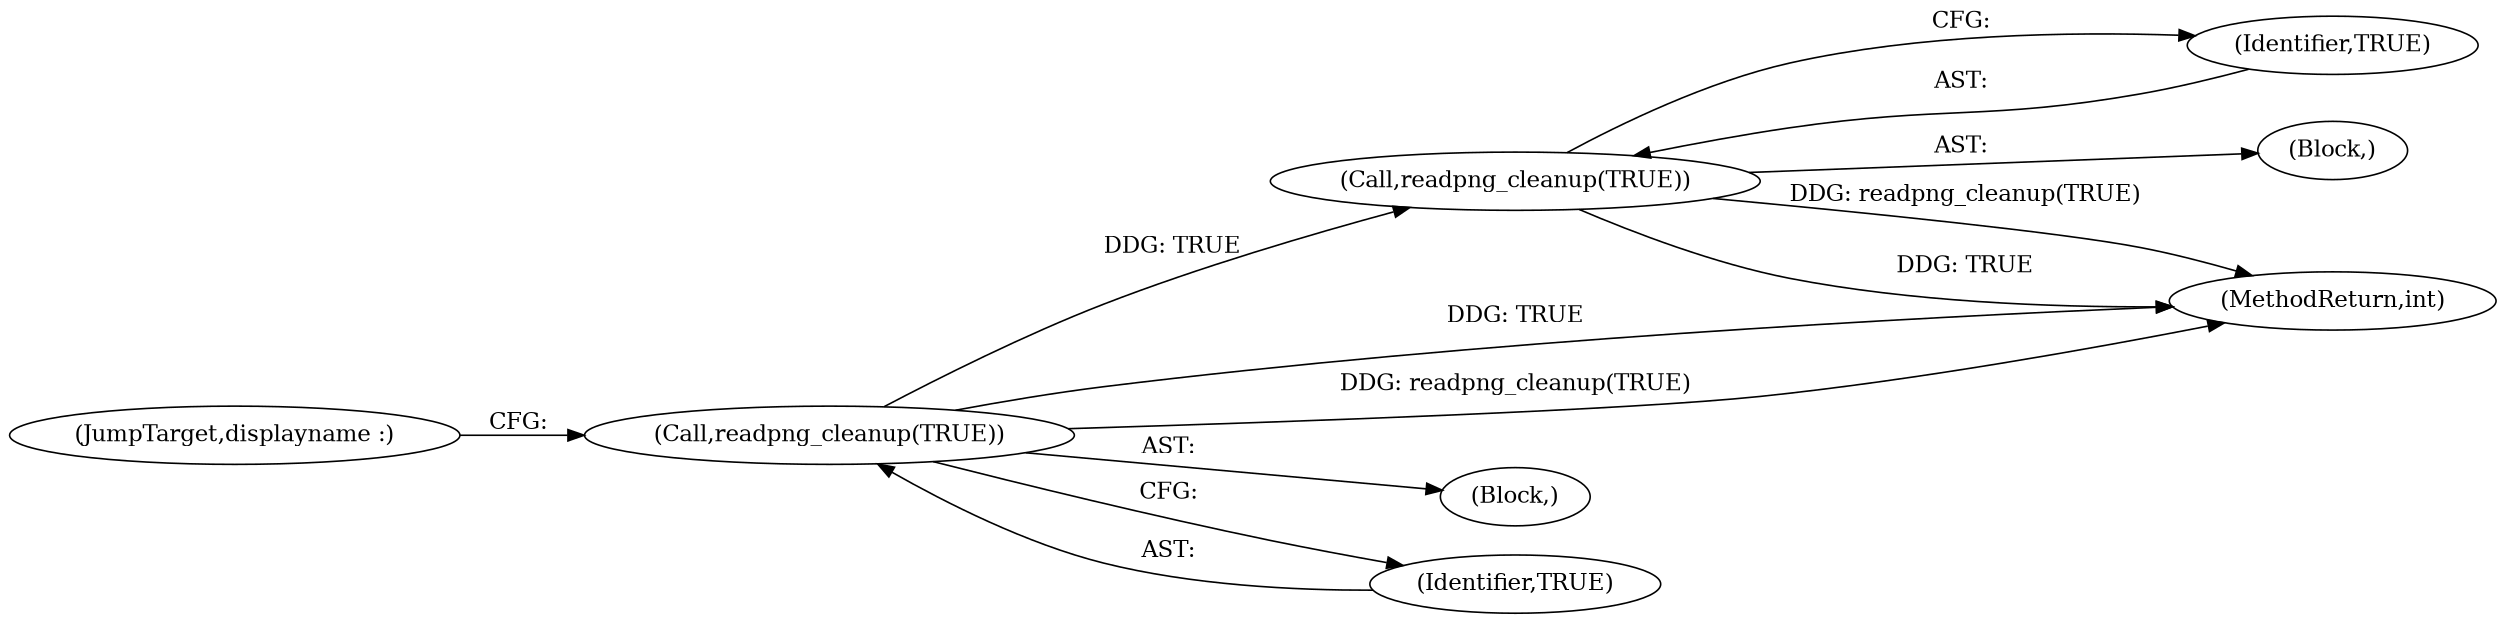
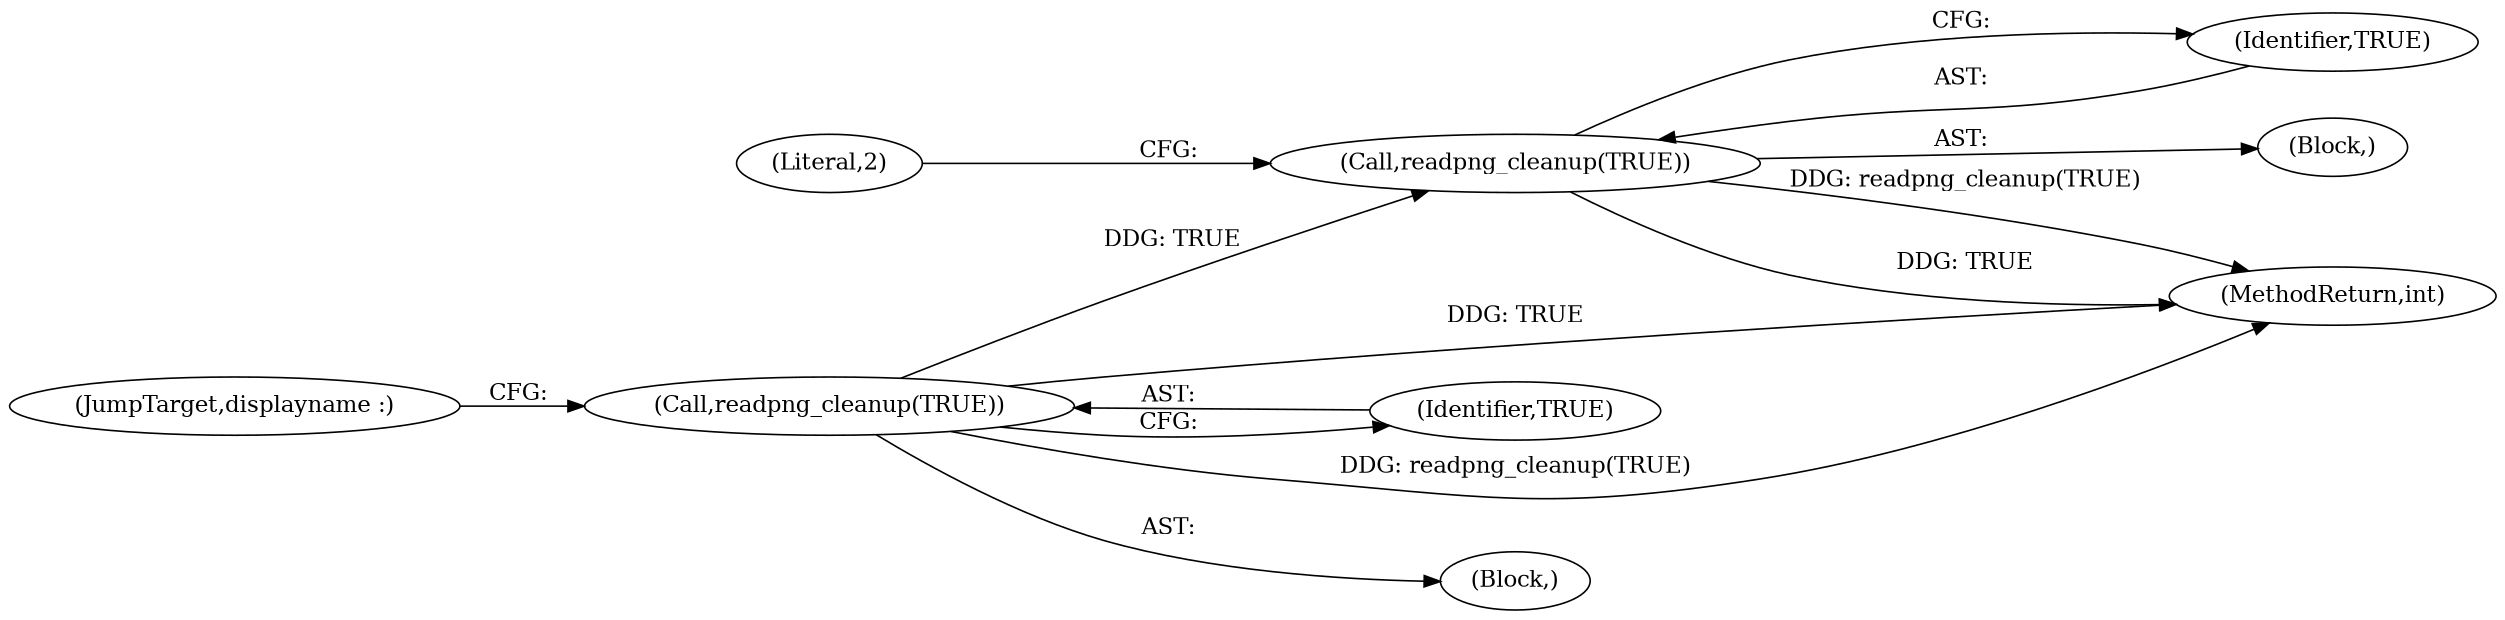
node "(Literal,2)": added
